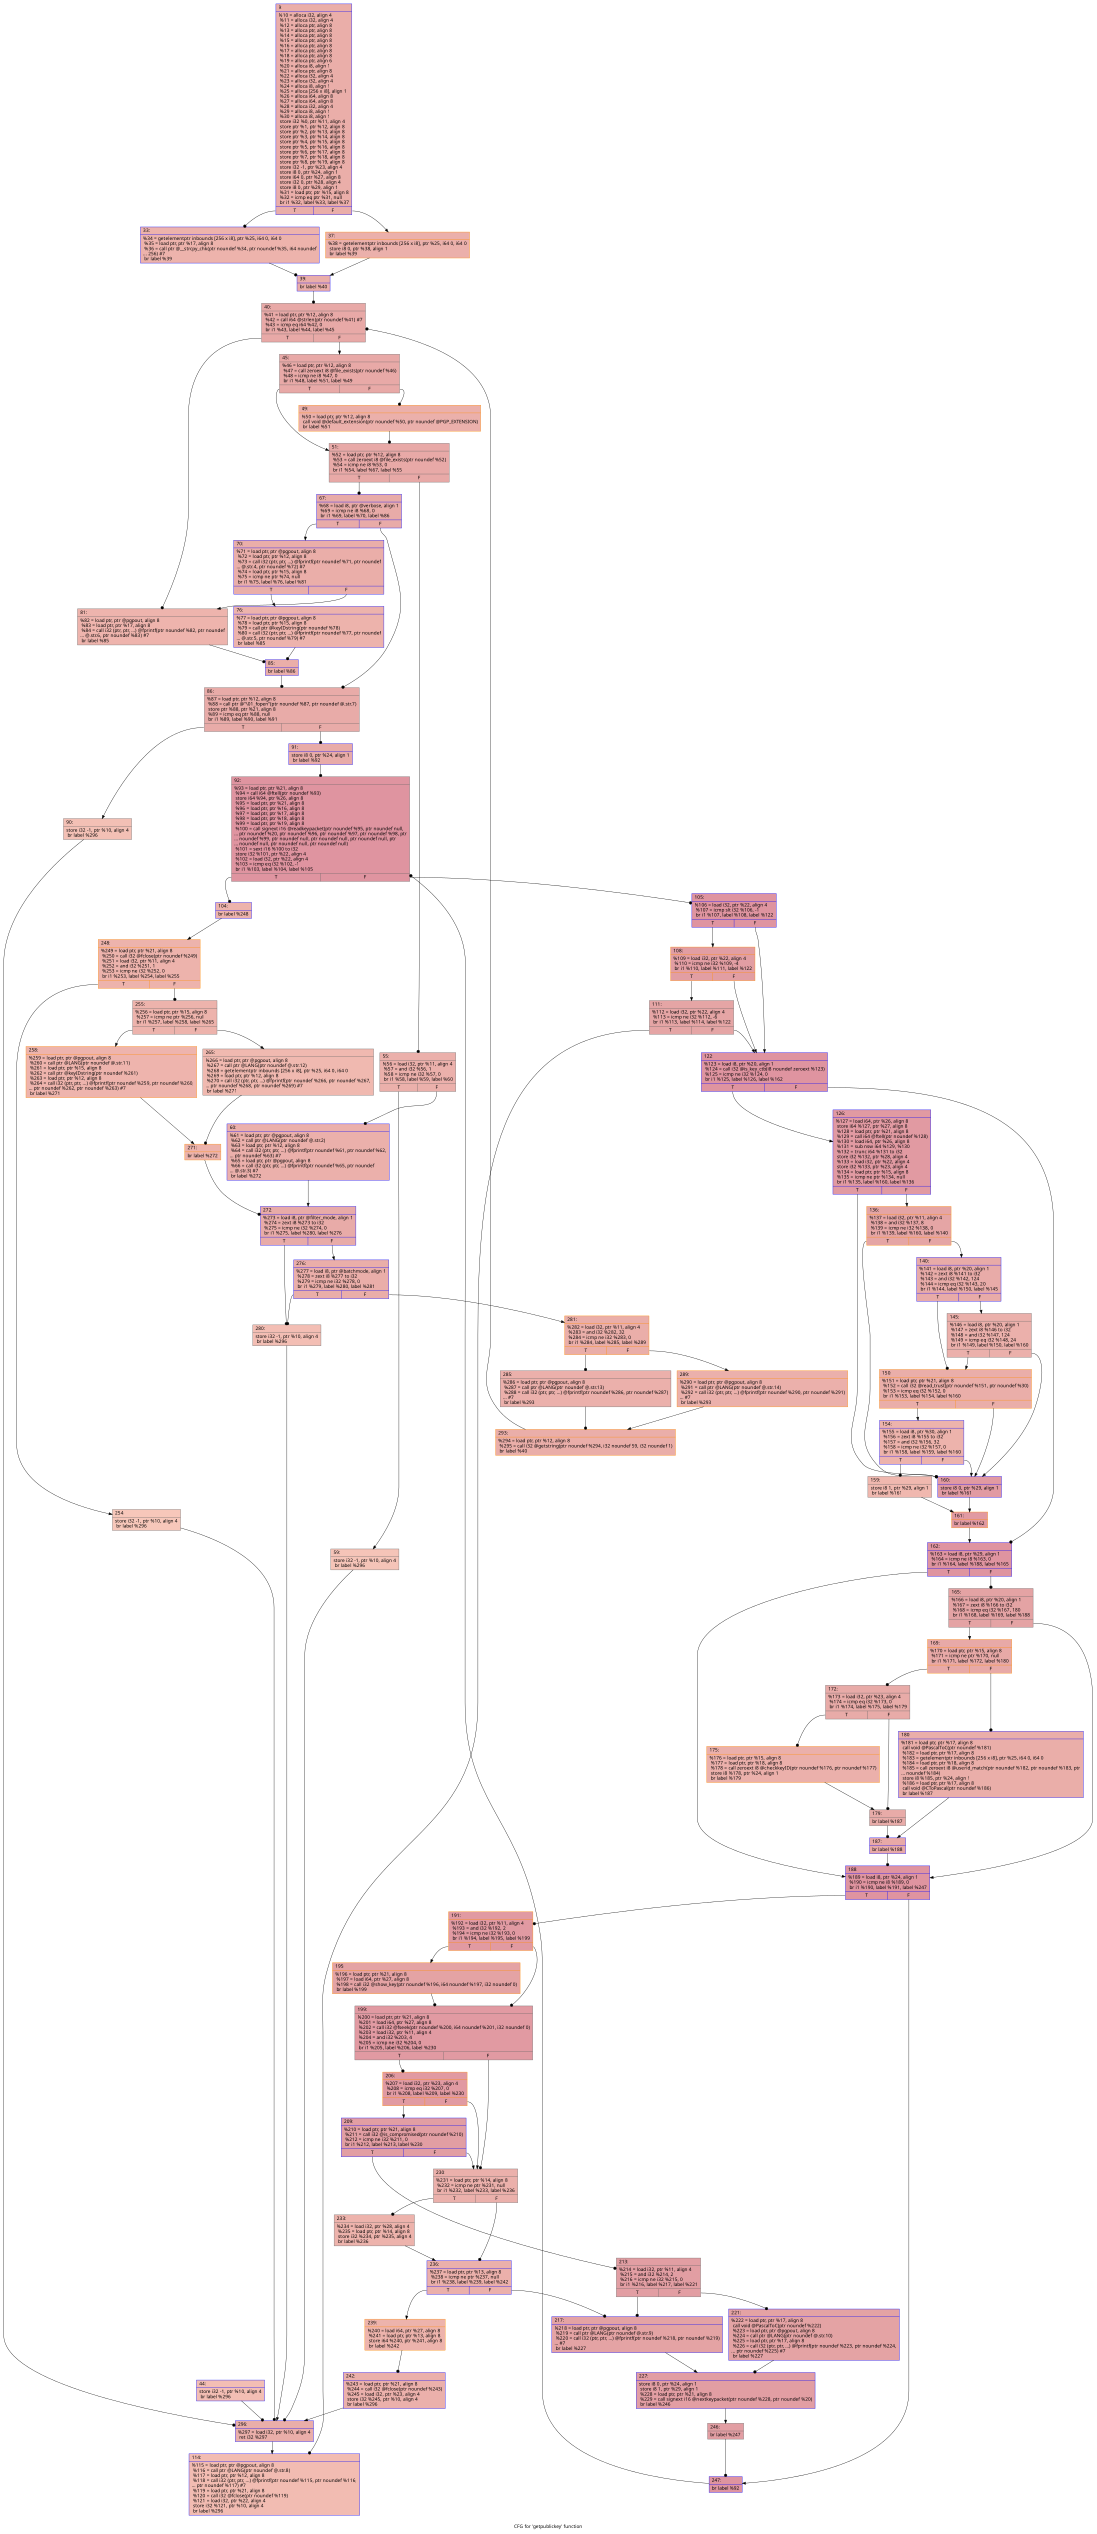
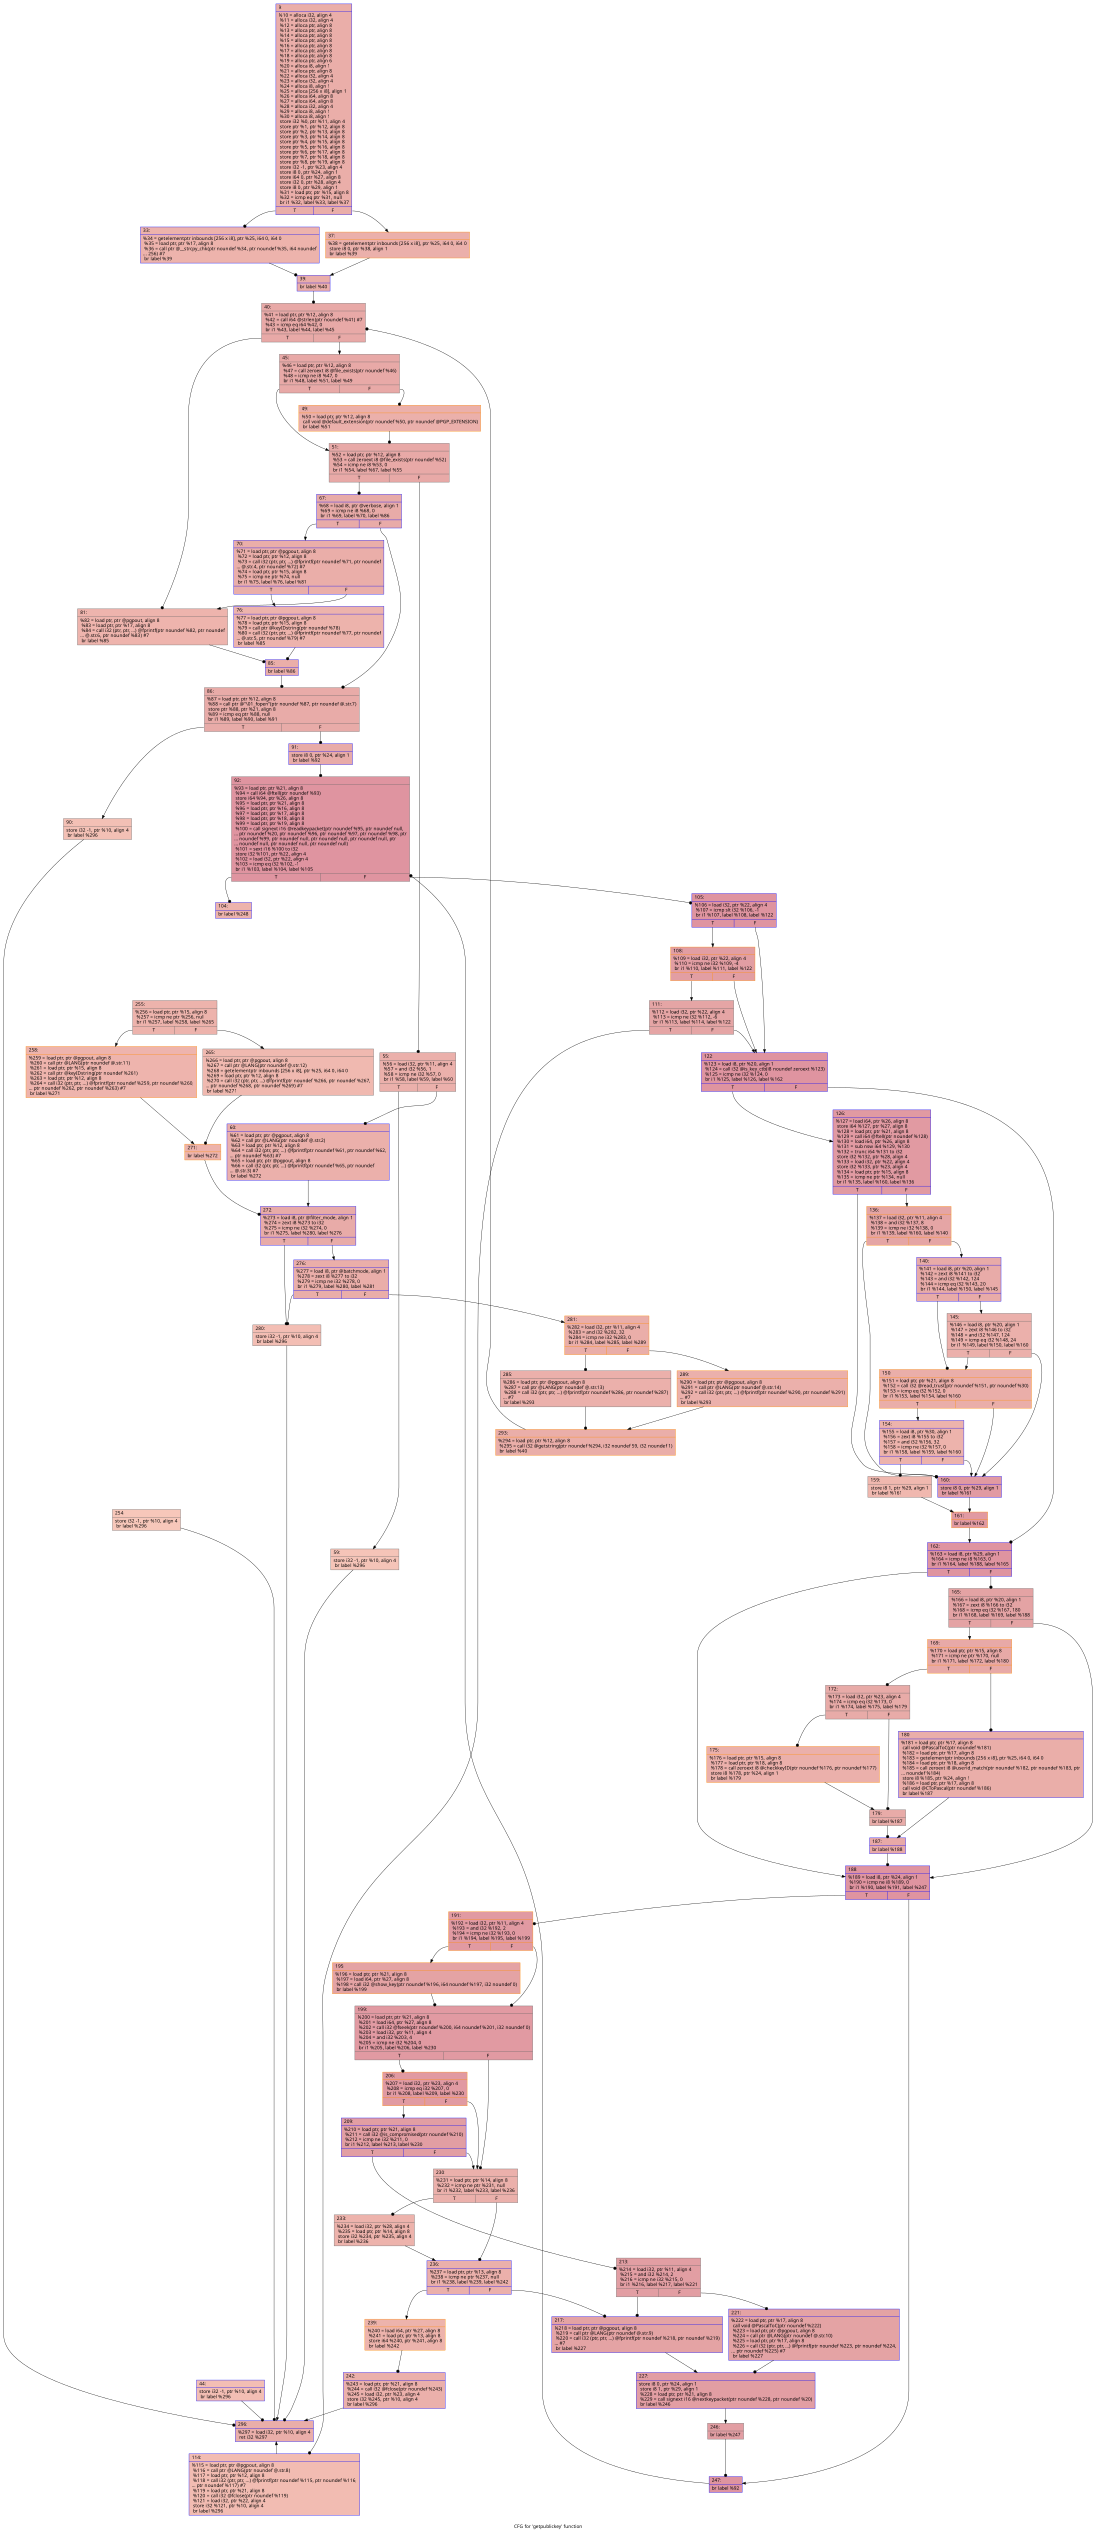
node "248:": removed
edge "296:" -> "114:": reversed
